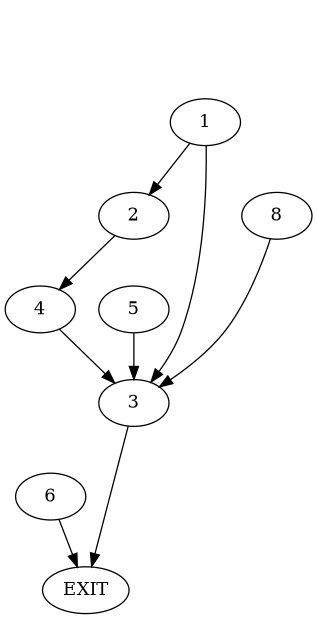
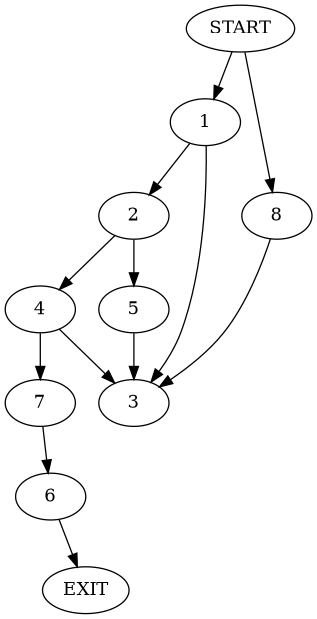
node "START": added
edge "2" -> "5": added
node "7": added
edge "3" -> "EXIT": removed
